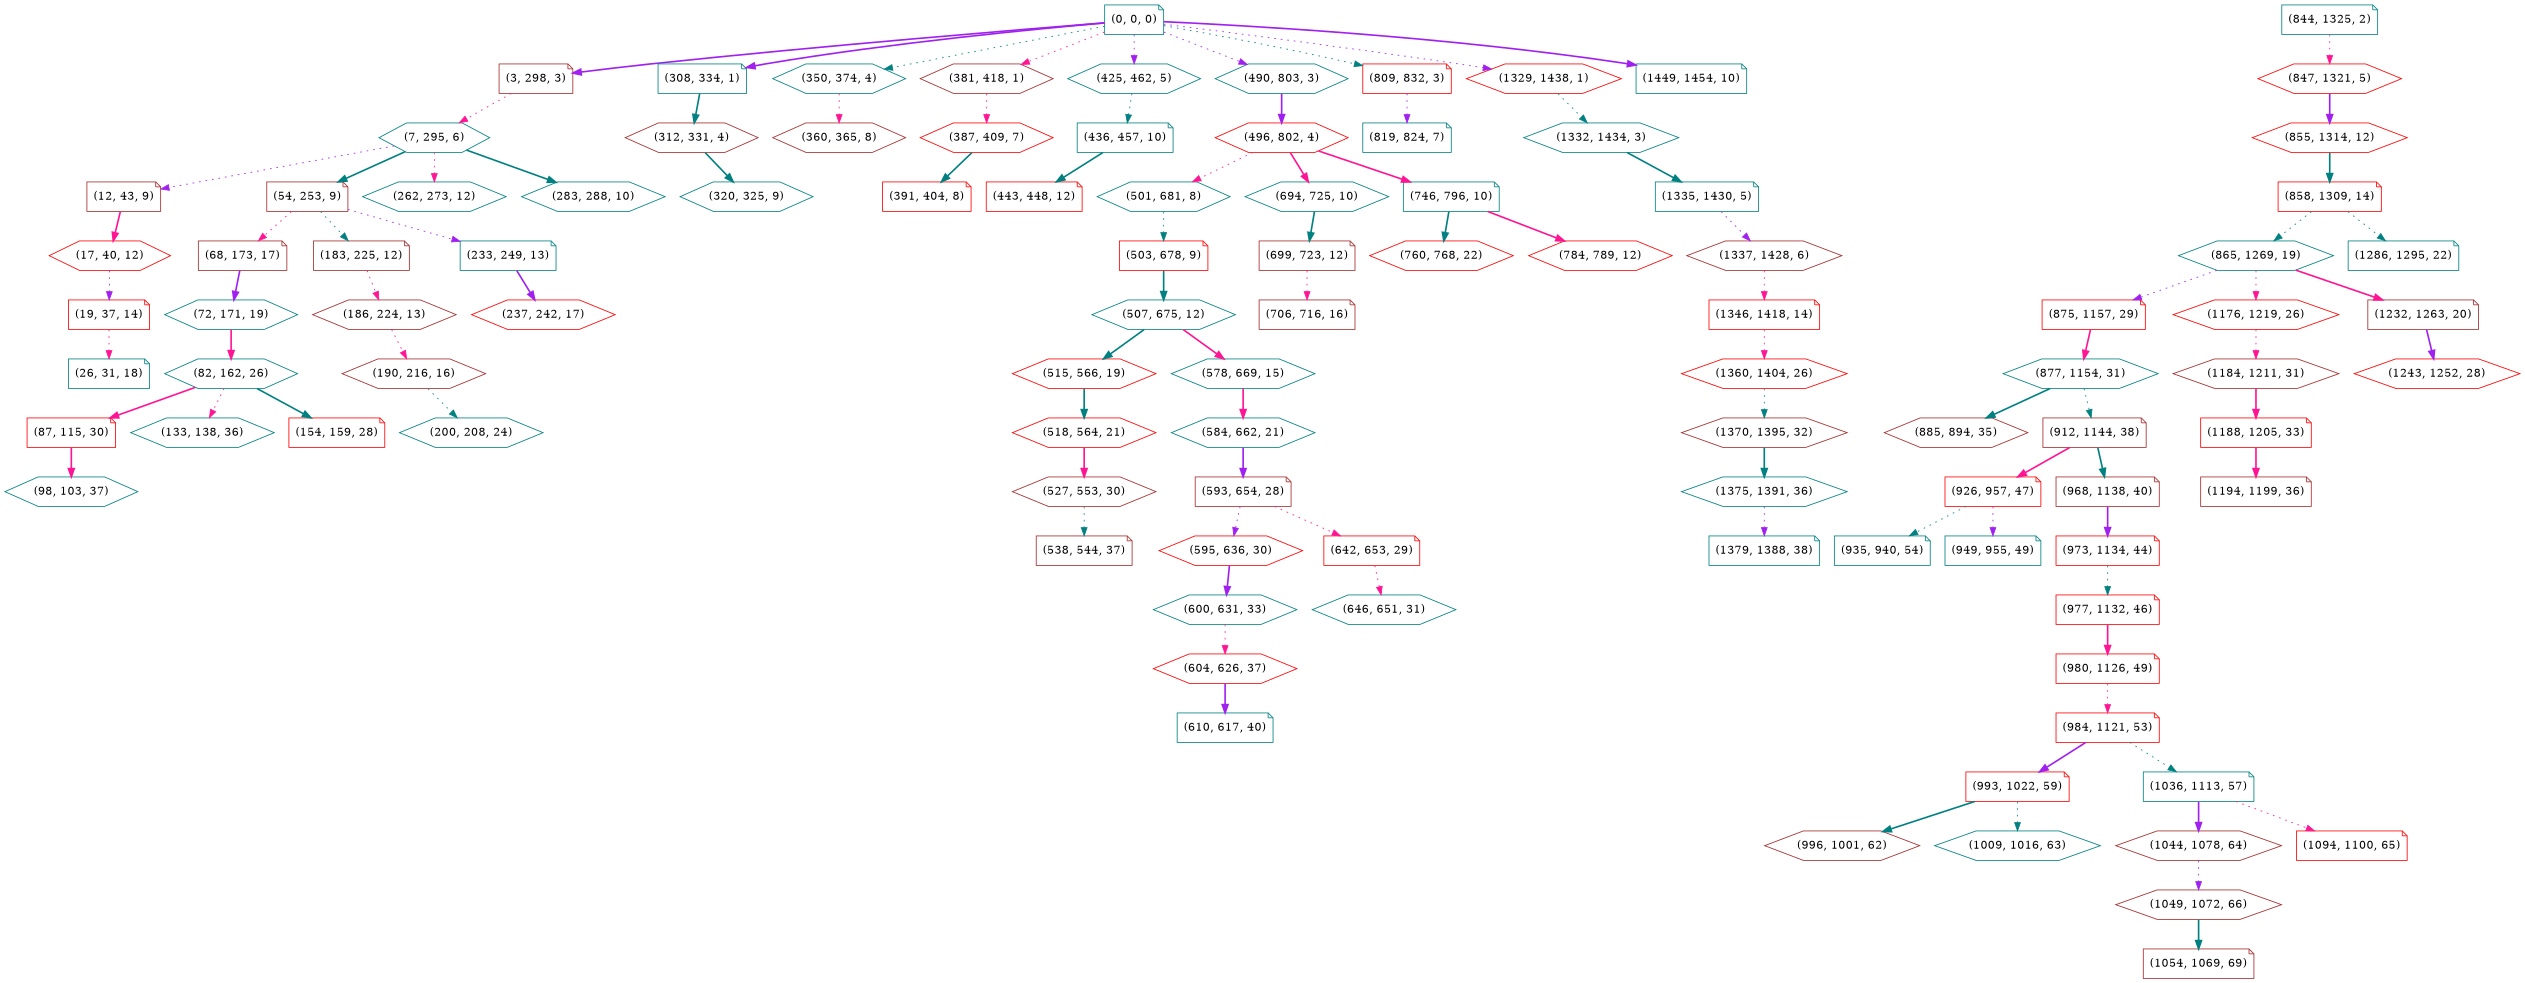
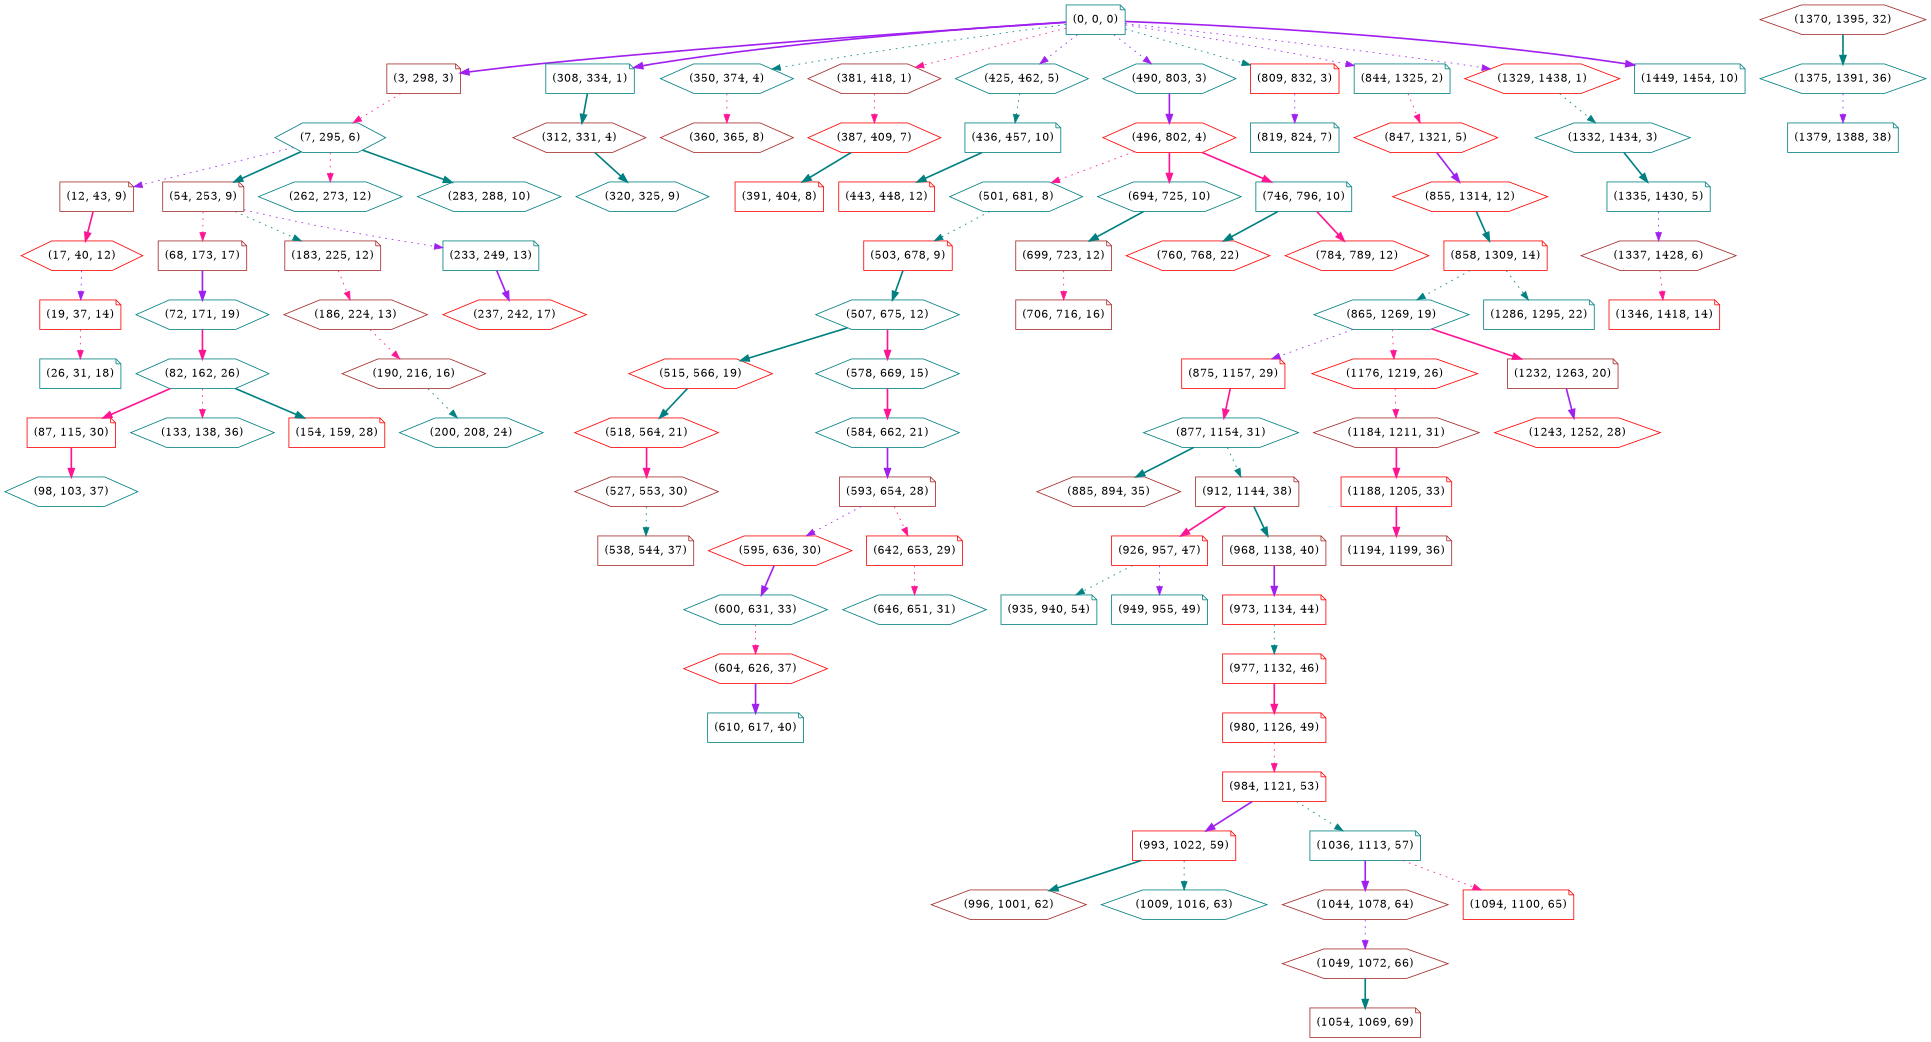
edge "(0, 0, 0)" -> "(844, 1325, 2)": added
node "(1360, 1404, 26)": removed
